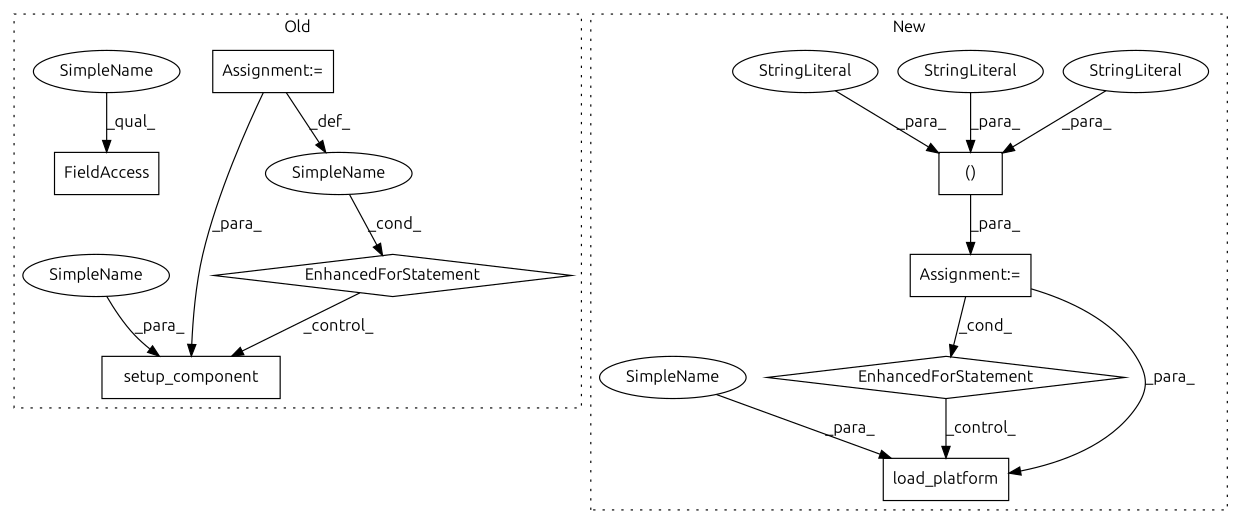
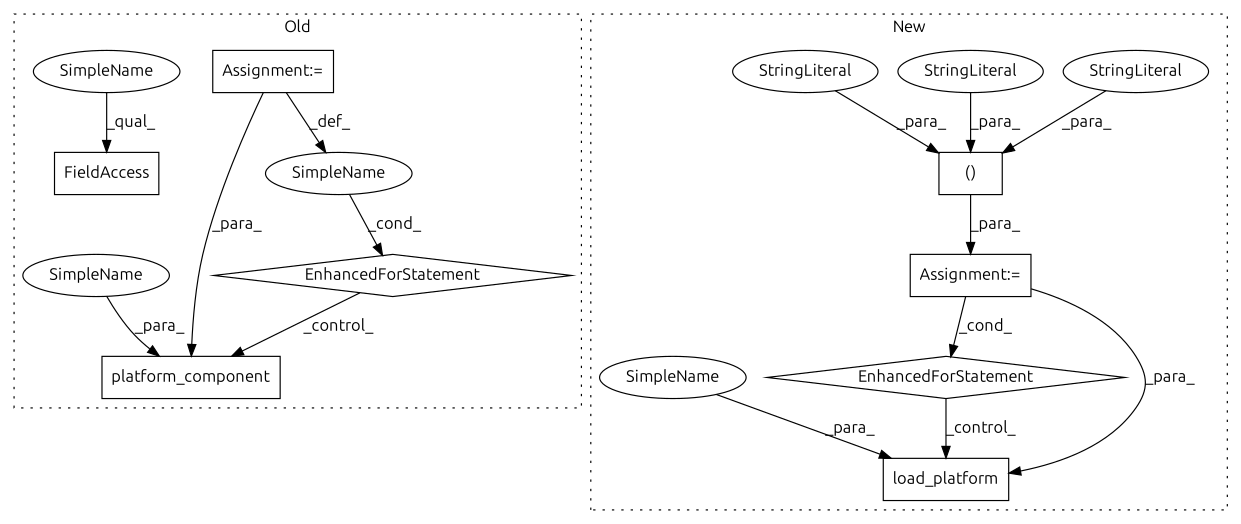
node "setup_component": label "setup_component" -> "platform_component"
